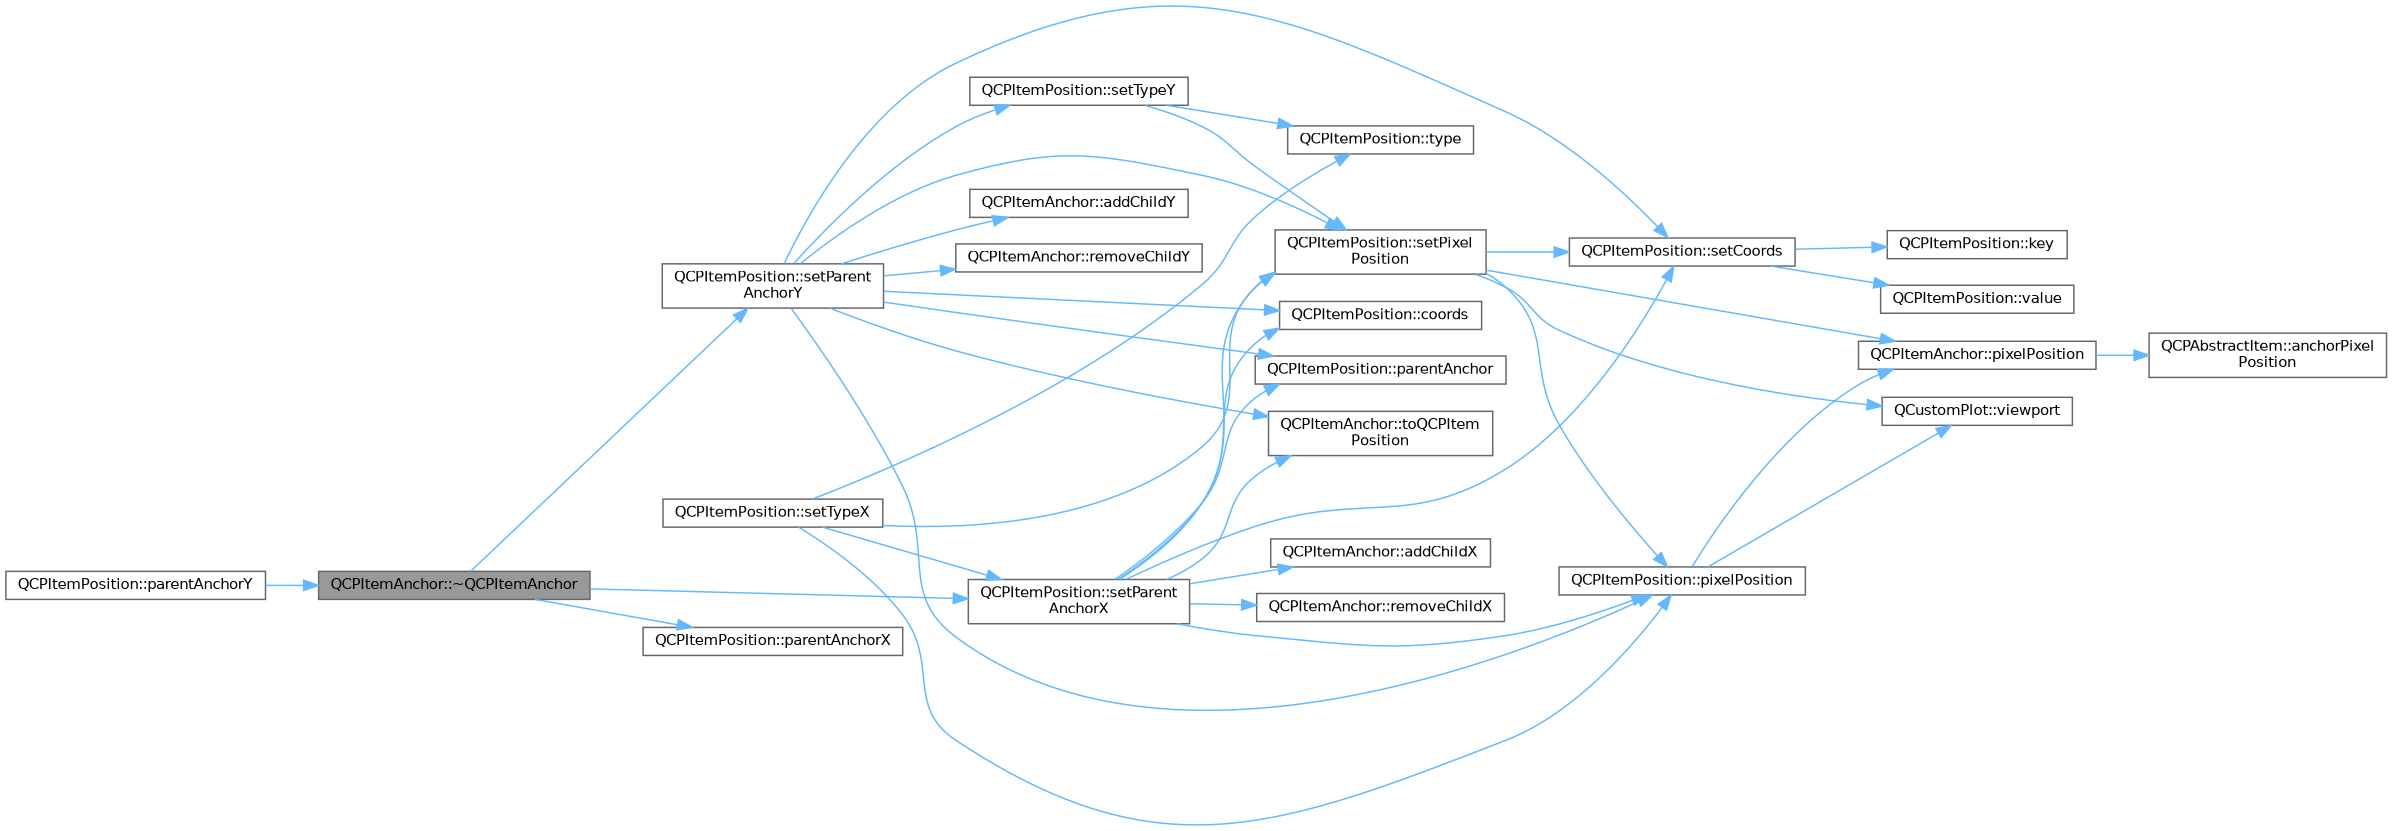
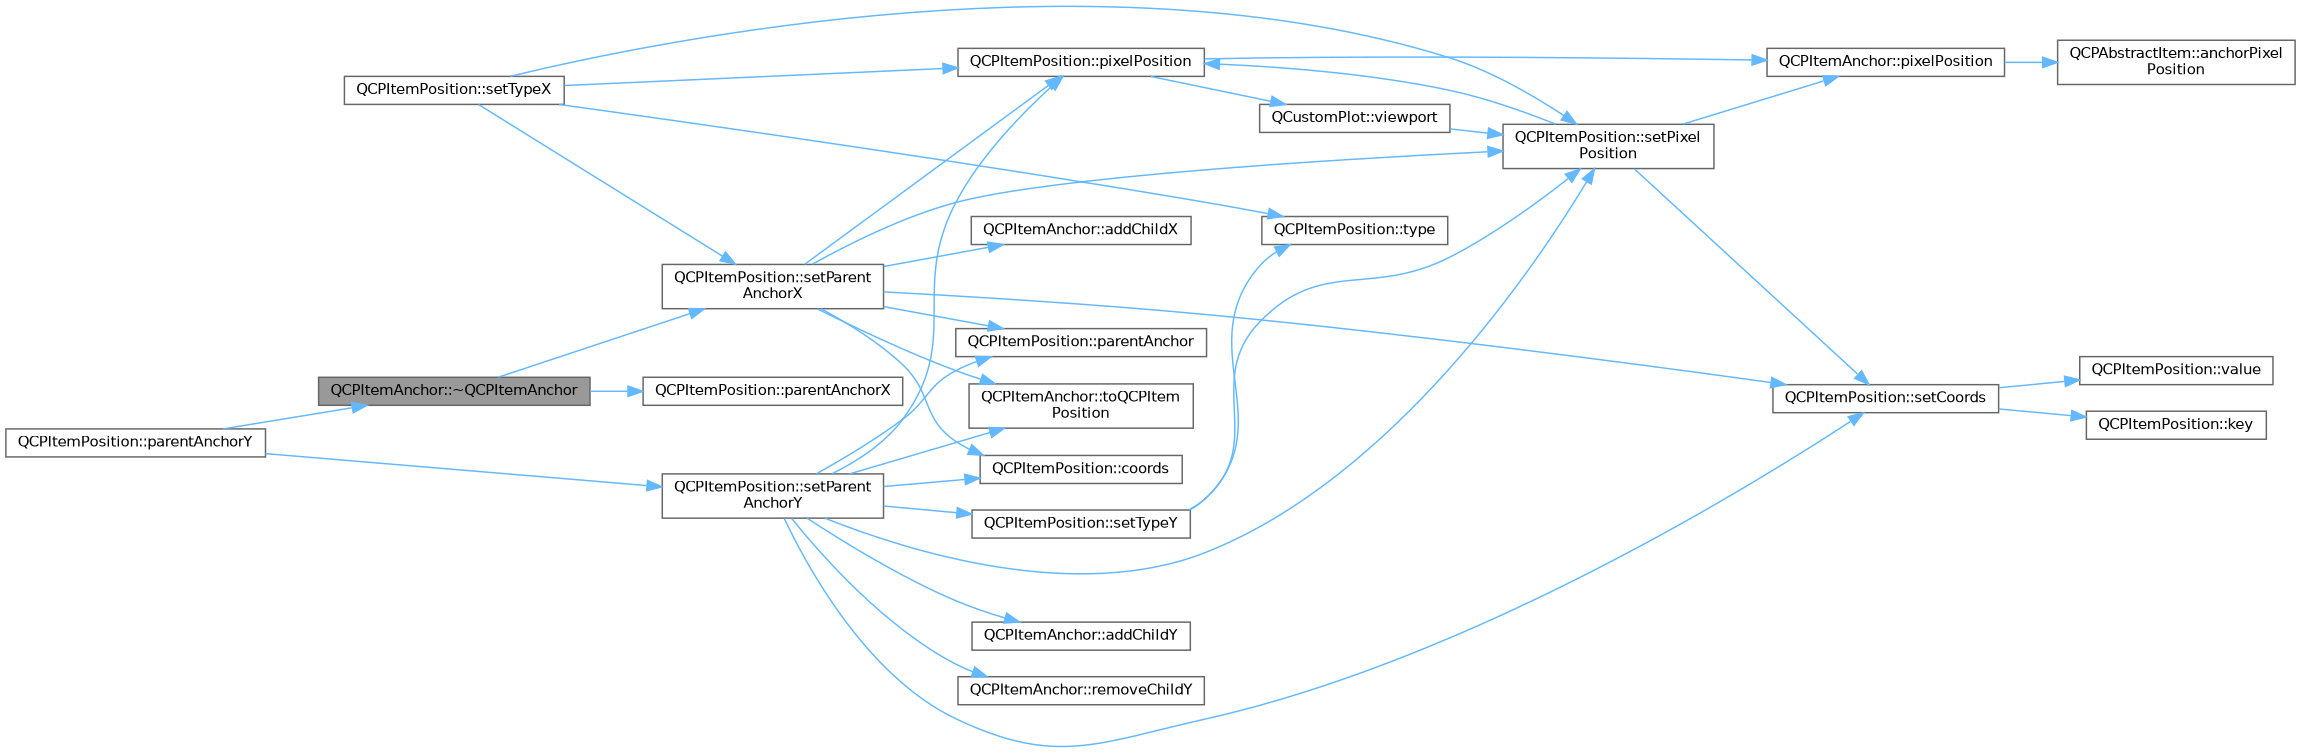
edge "QCPItemPosition::setPixel Position" -> "QCustomPlot::viewport": reversed
edge "QCPItemAnchor::~QCPItemAnchor" -> "QCPItemPosition::setParent AnchorY": now "QCPItemPosition::parentAnchorY" -> "QCPItemPosition::setParent AnchorY"
node "QCPItemAnchor::removeChildX": removed
